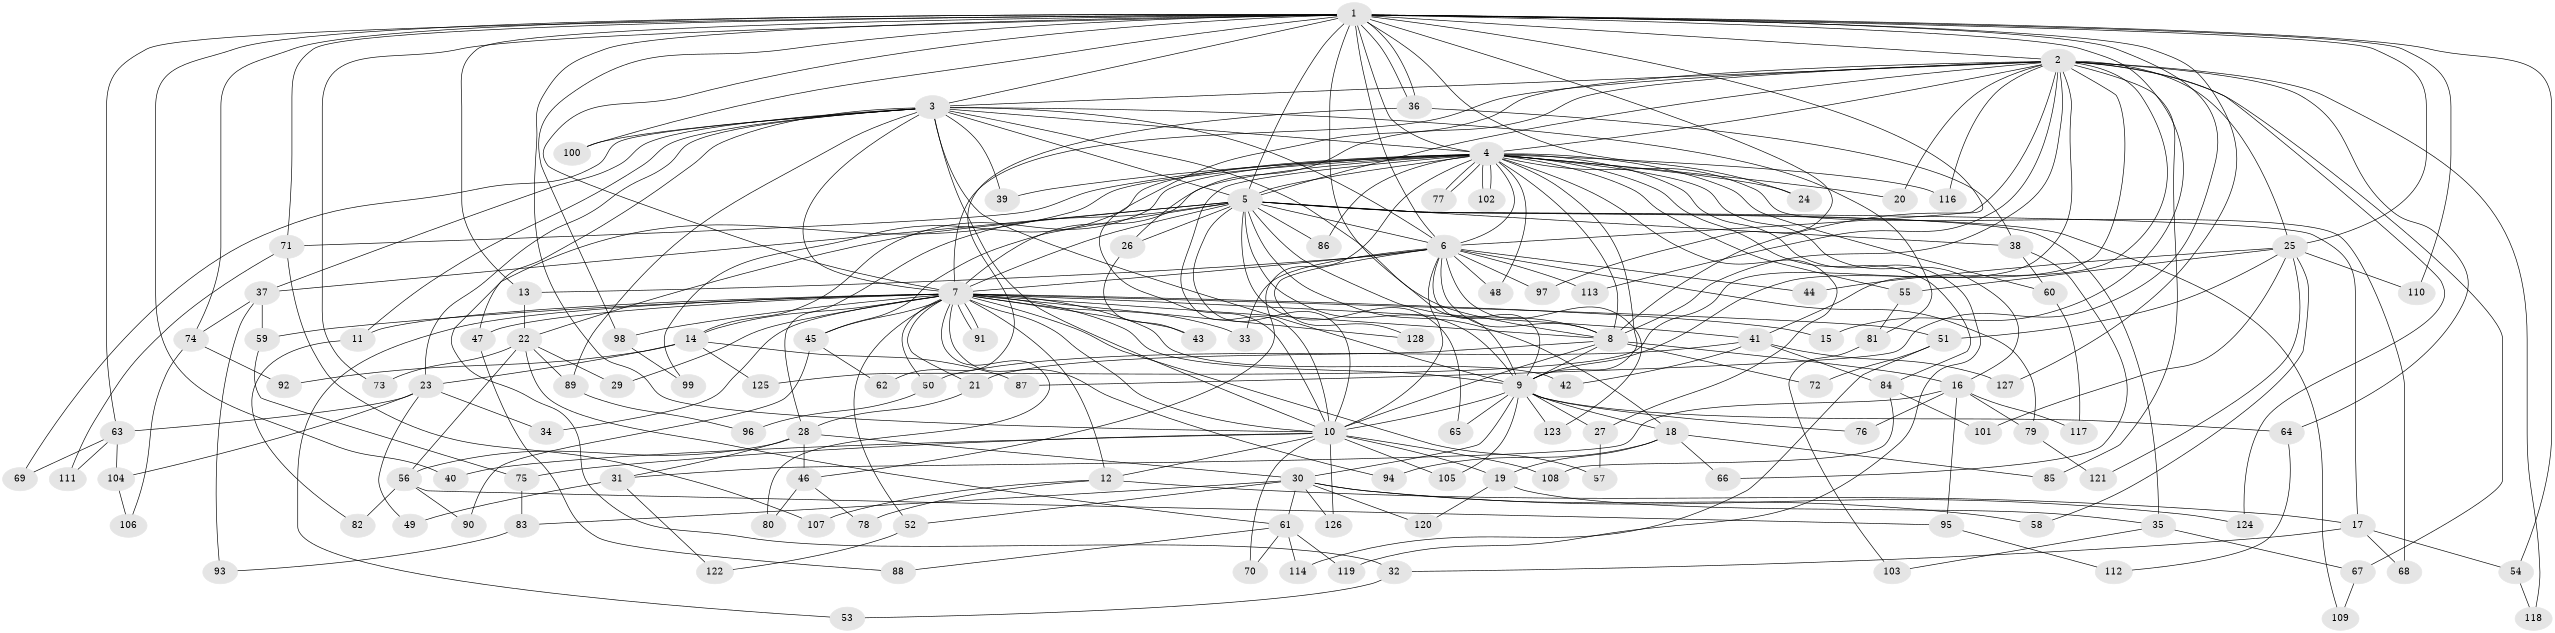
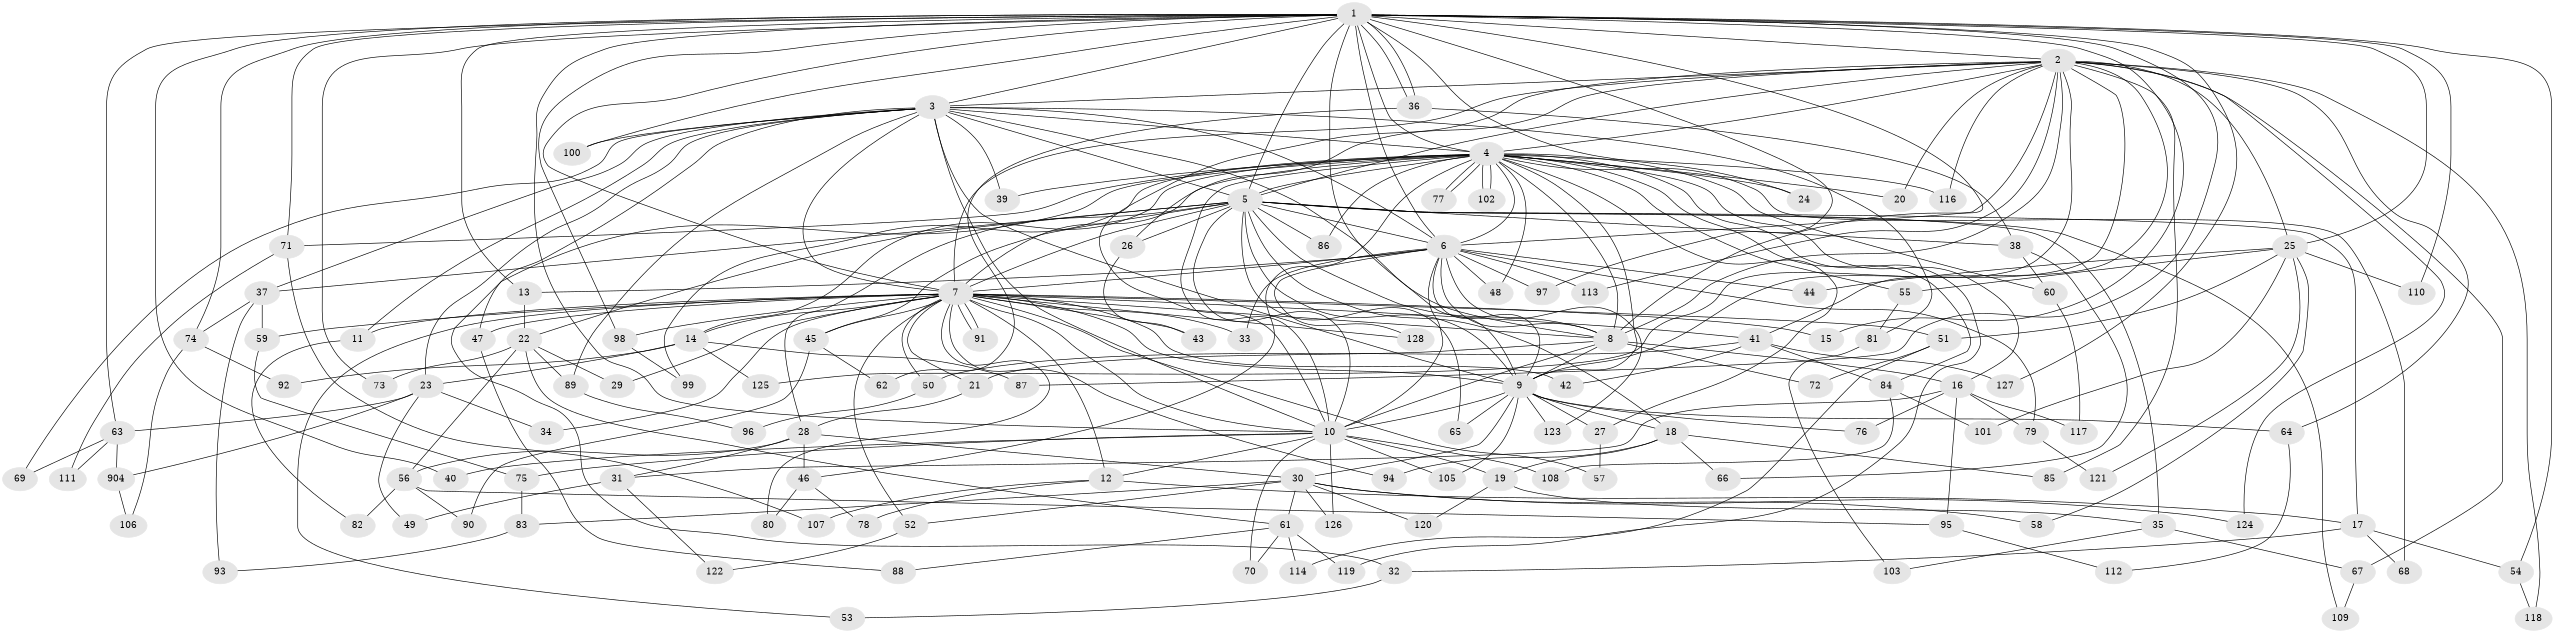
node "104": label "104" -> "904"
